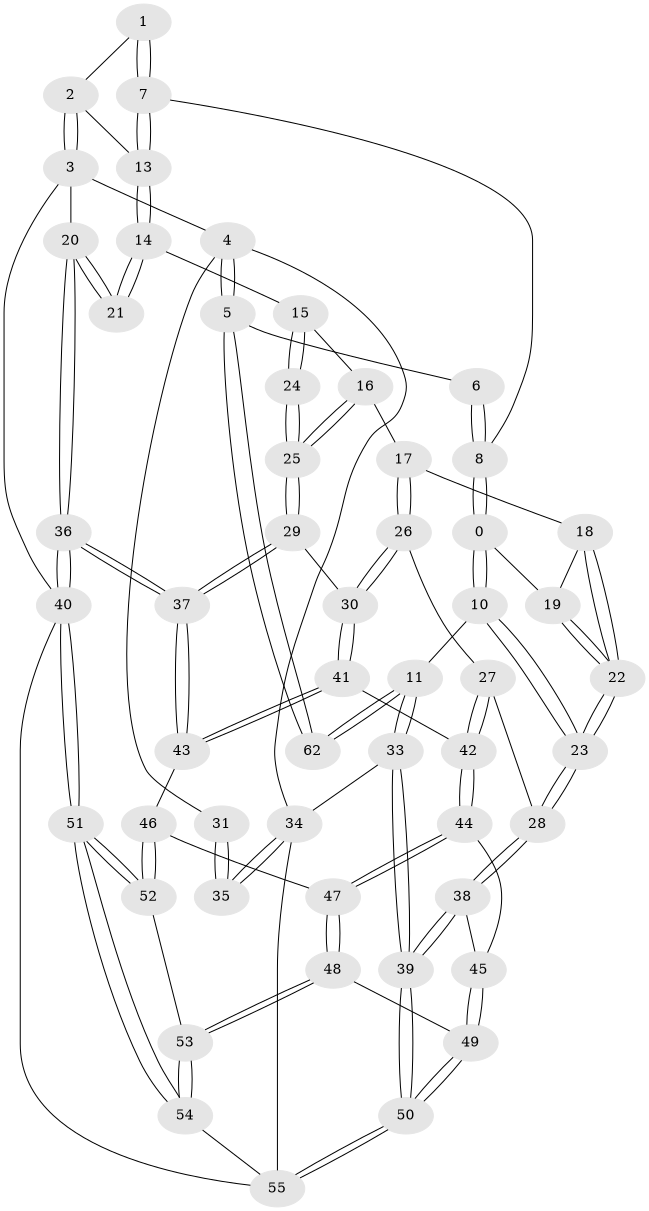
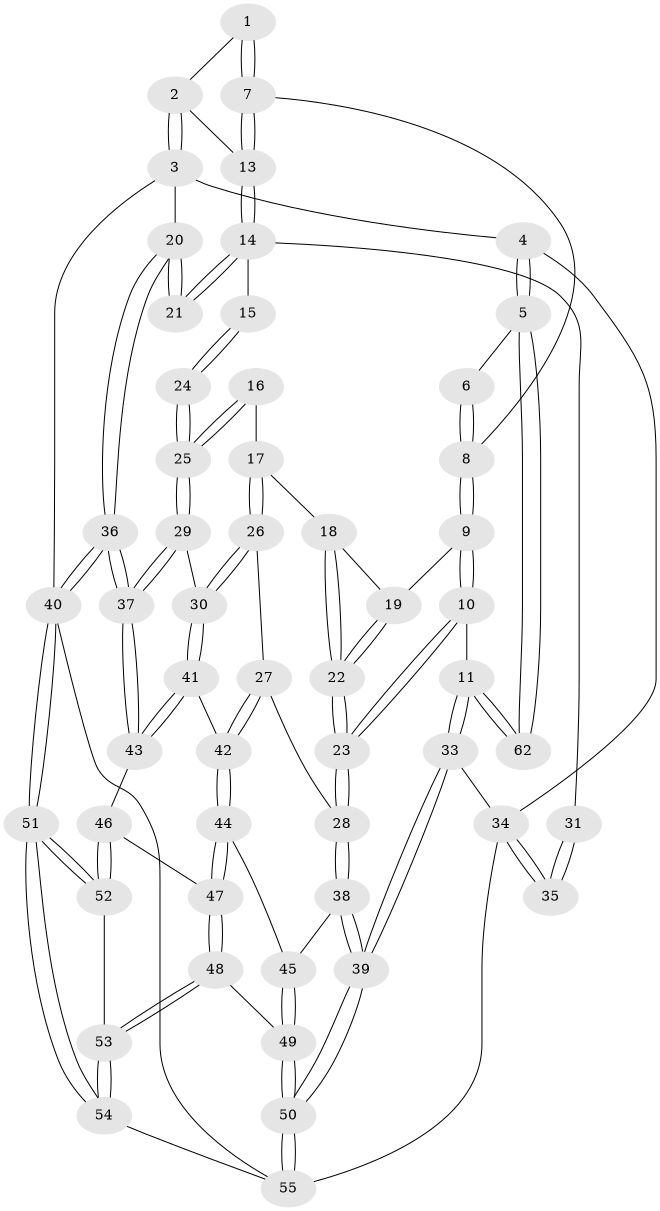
edge "15" -- "16": removed
node "0": label "0" -> "9"
edge "4" -- "31": now "14" -- "31"
